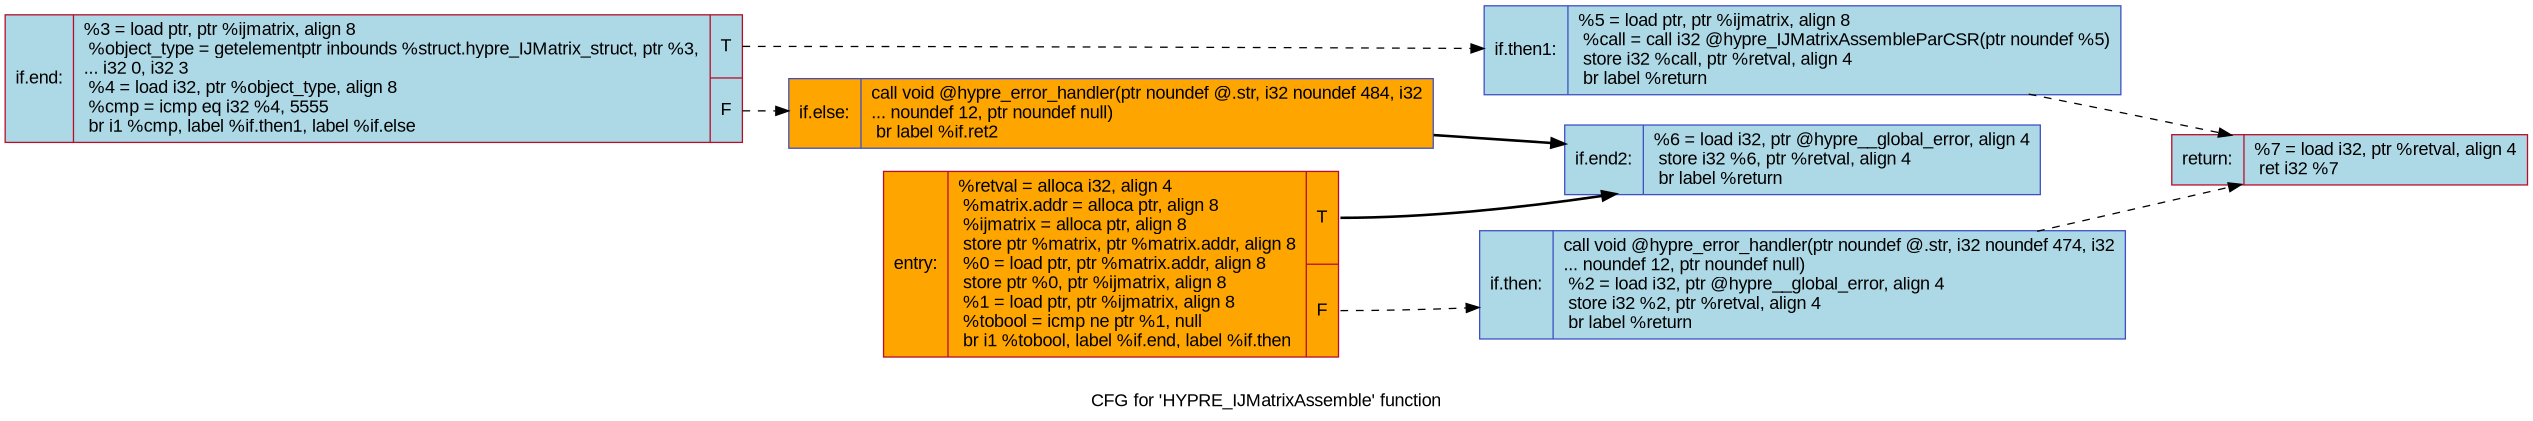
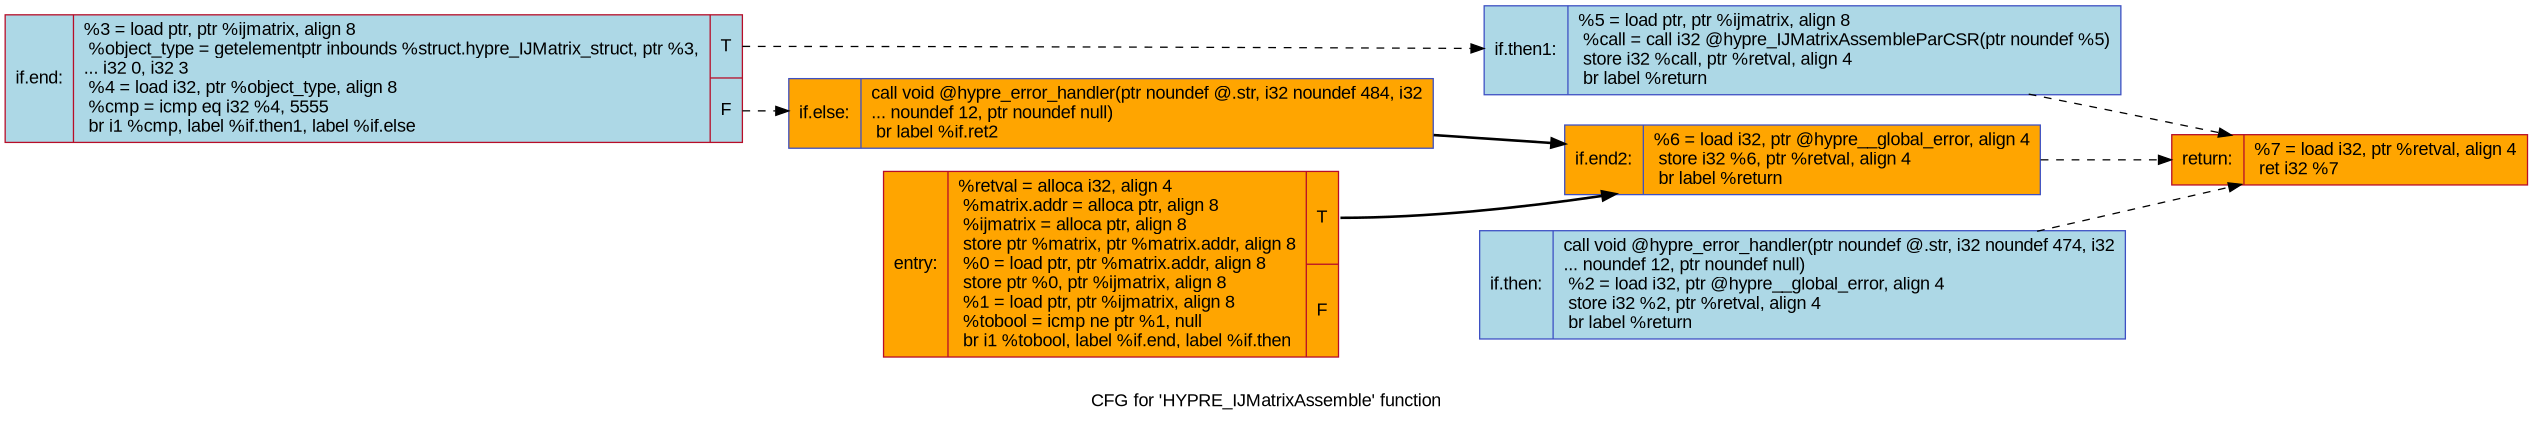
node "if.end2:": fillcolor lightblue -> orange
edge "if.end2:" -> "return:": added
node "return:": fillcolor lightblue -> orange
edge "entry:" -> "if.then:": removed
